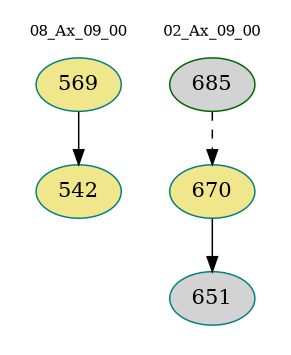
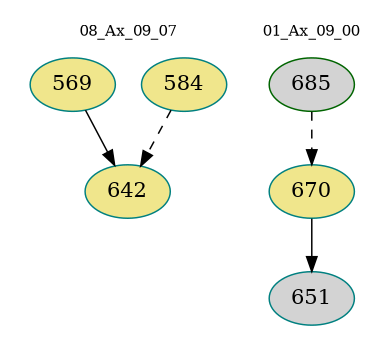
cluster "08_Ax_09_00": label "08_Ax_09_00" -> "08_Ax_09_07"
cluster "02_Ax_09_00": label "02_Ax_09_00" -> "01_Ax_09_00"
node "584": added
node "542": label "542" -> "642"
